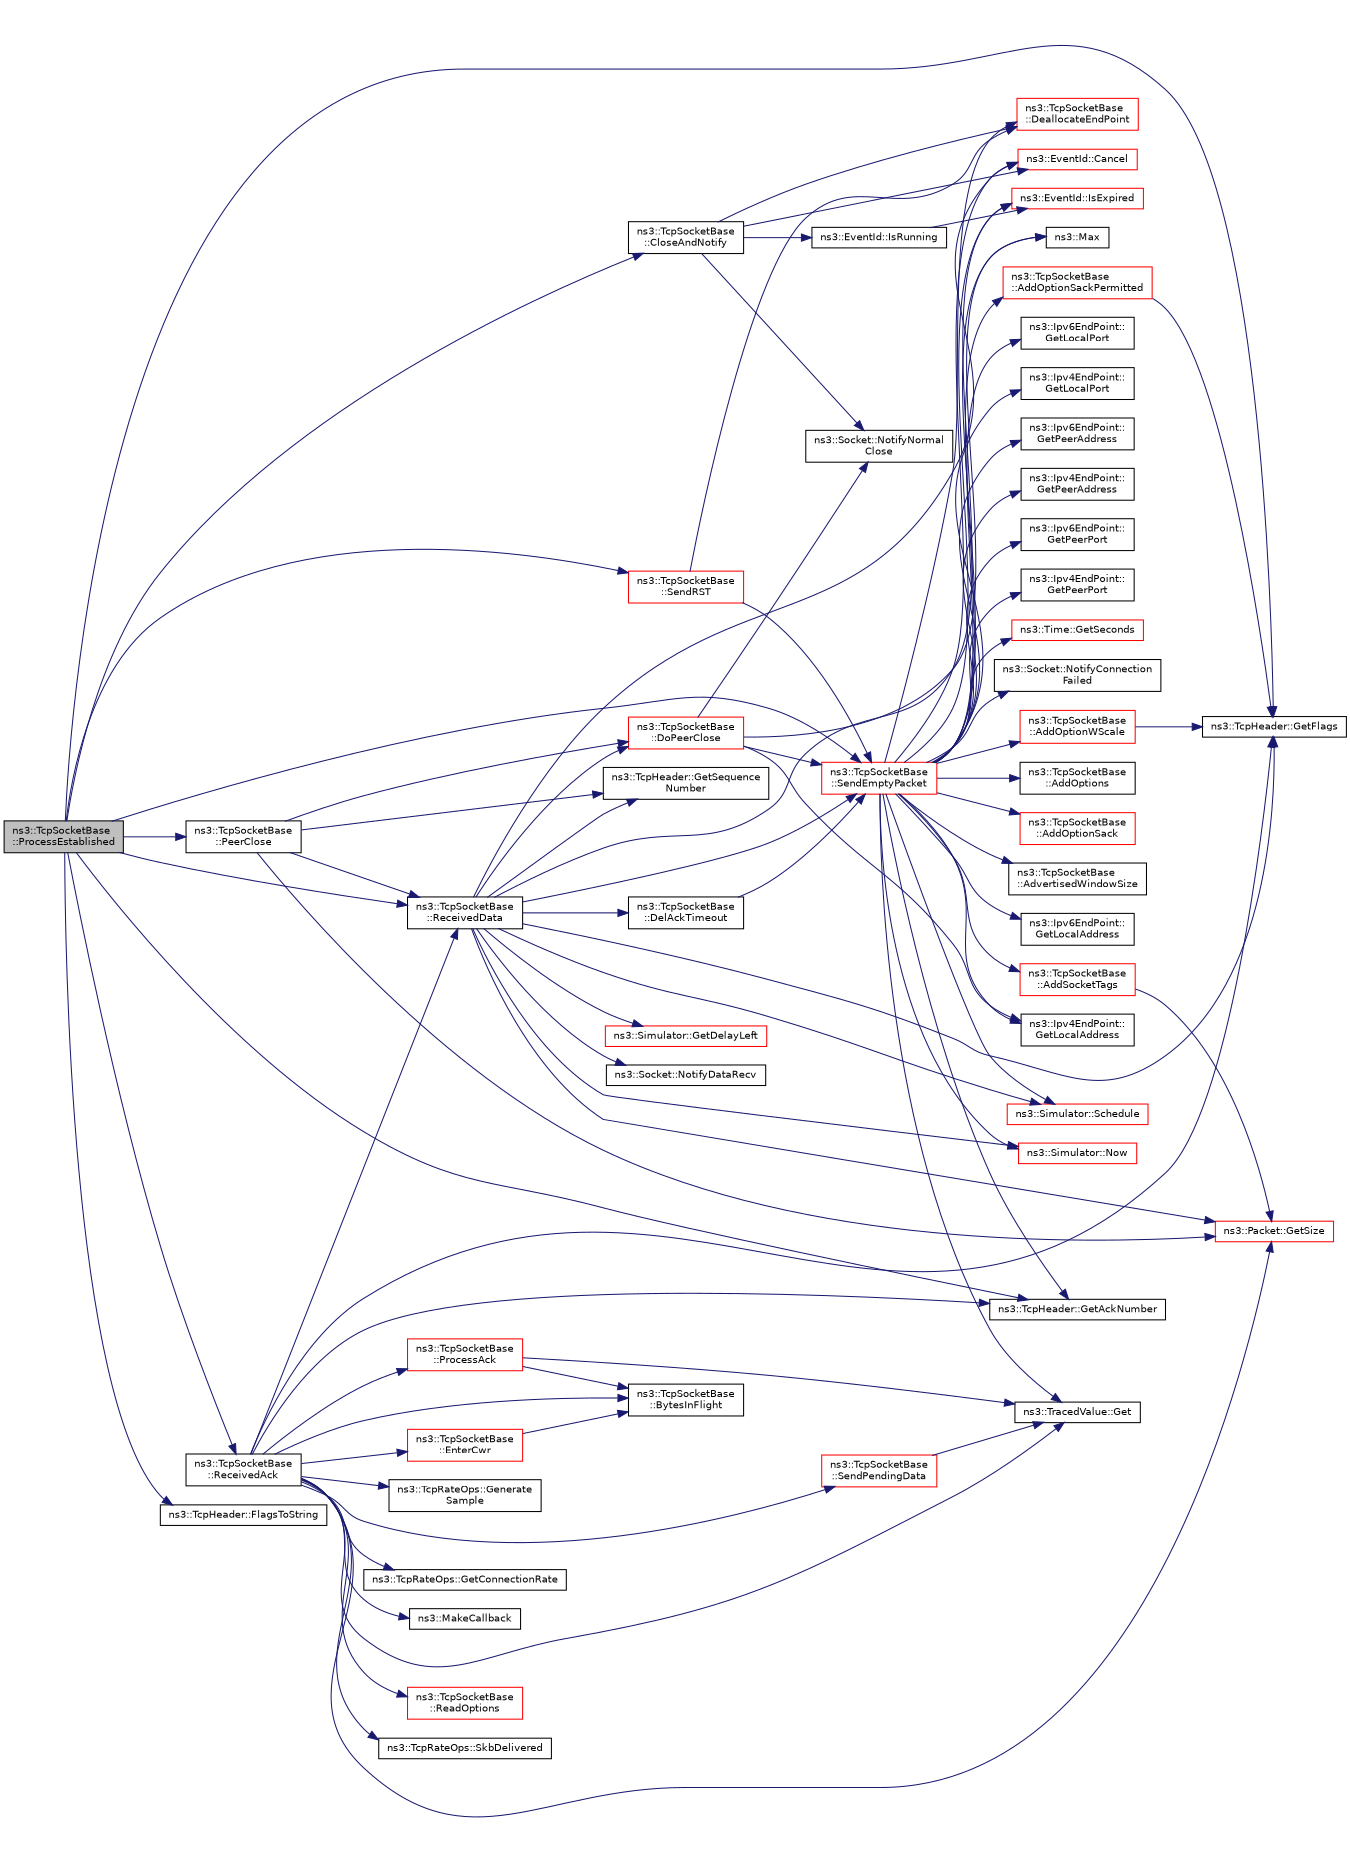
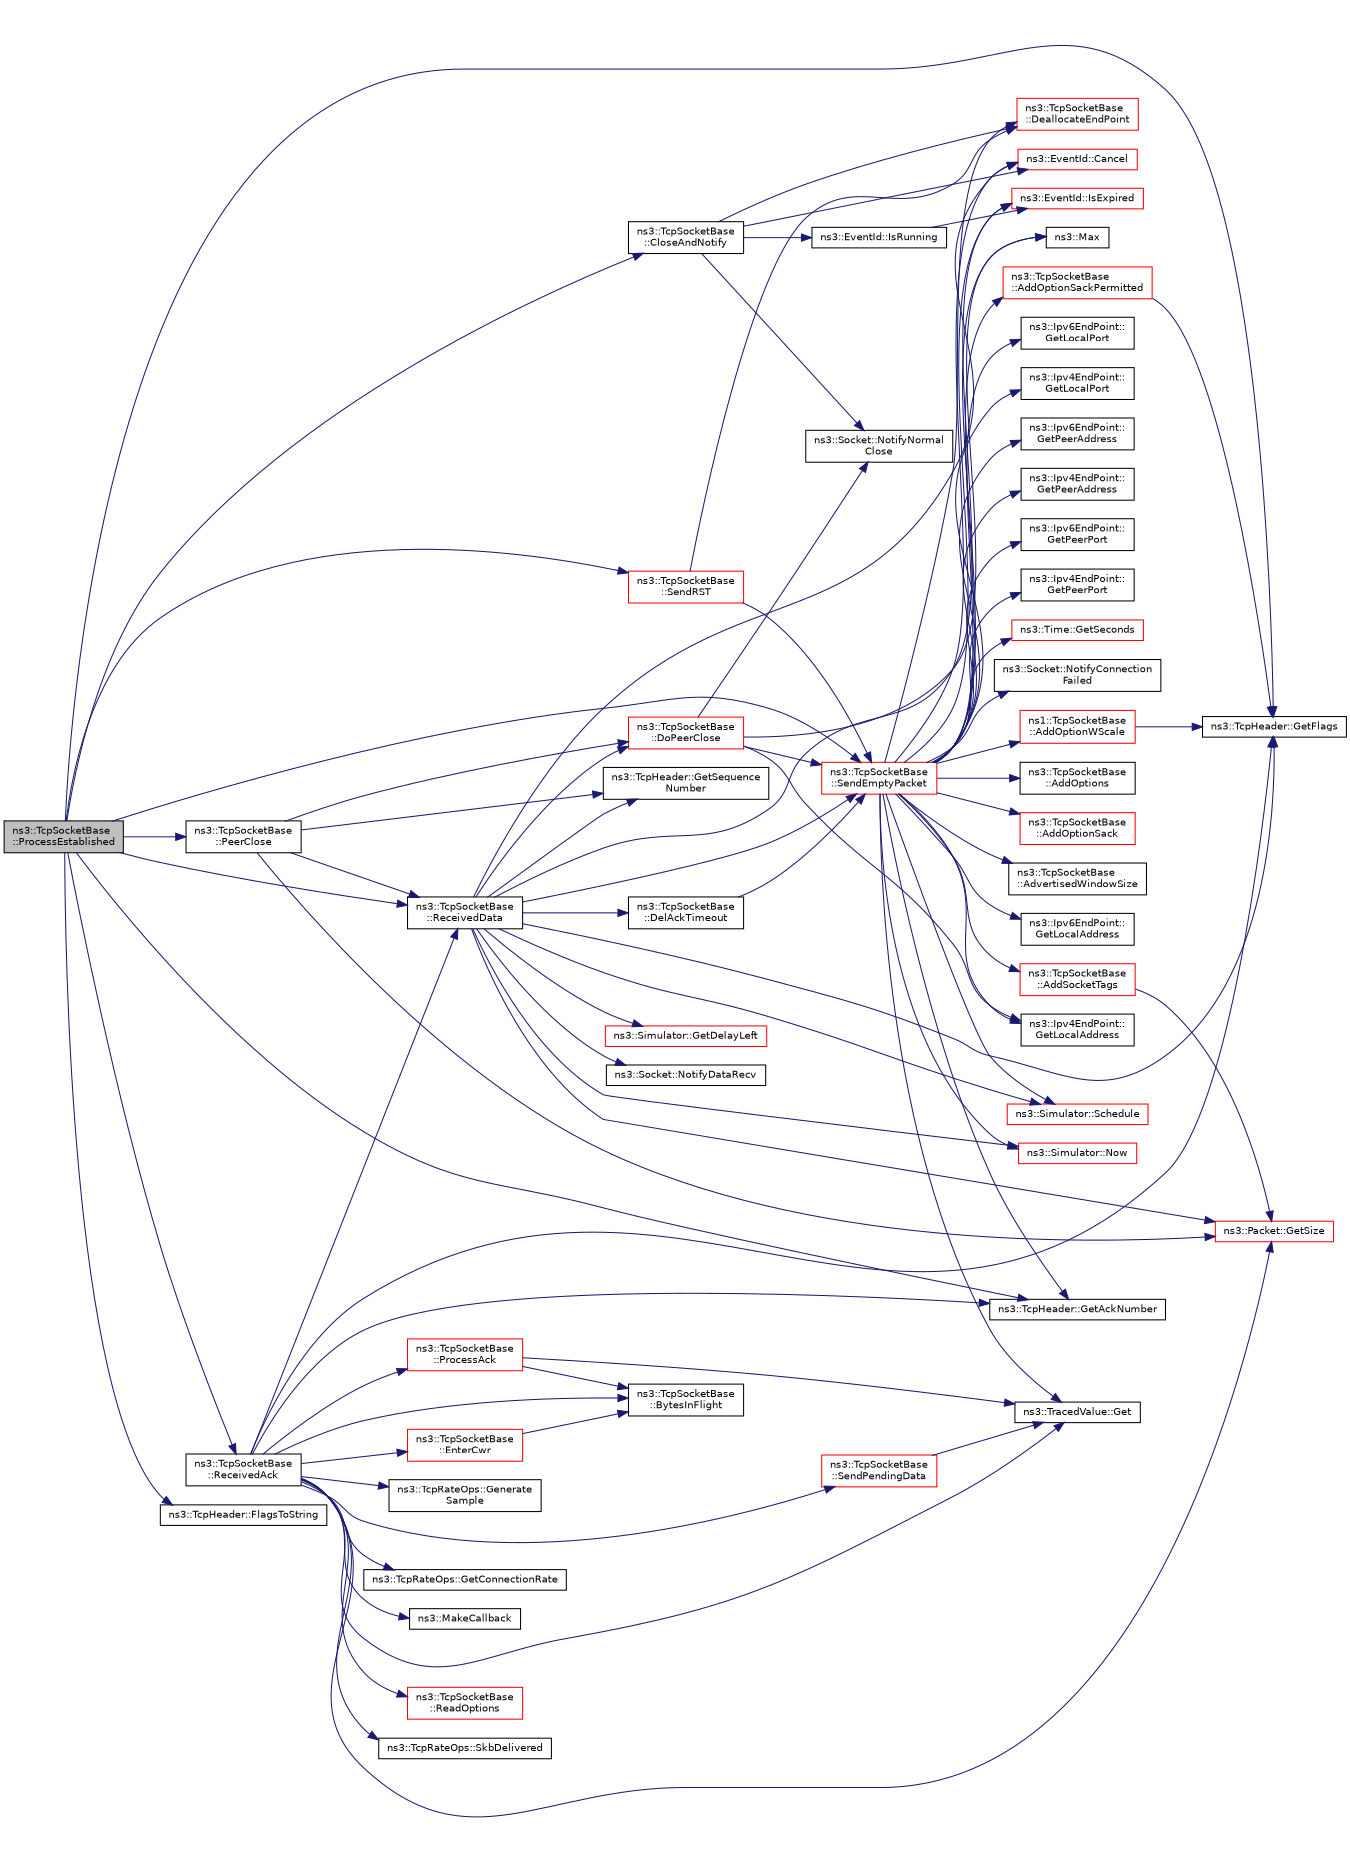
node "ns3::TcpSocketBase ::AddOptionWScale": label "ns3::TcpSocketBase ::AddOptionWScale" -> "ns1::TcpSocketBase ::AddOptionWScale"
